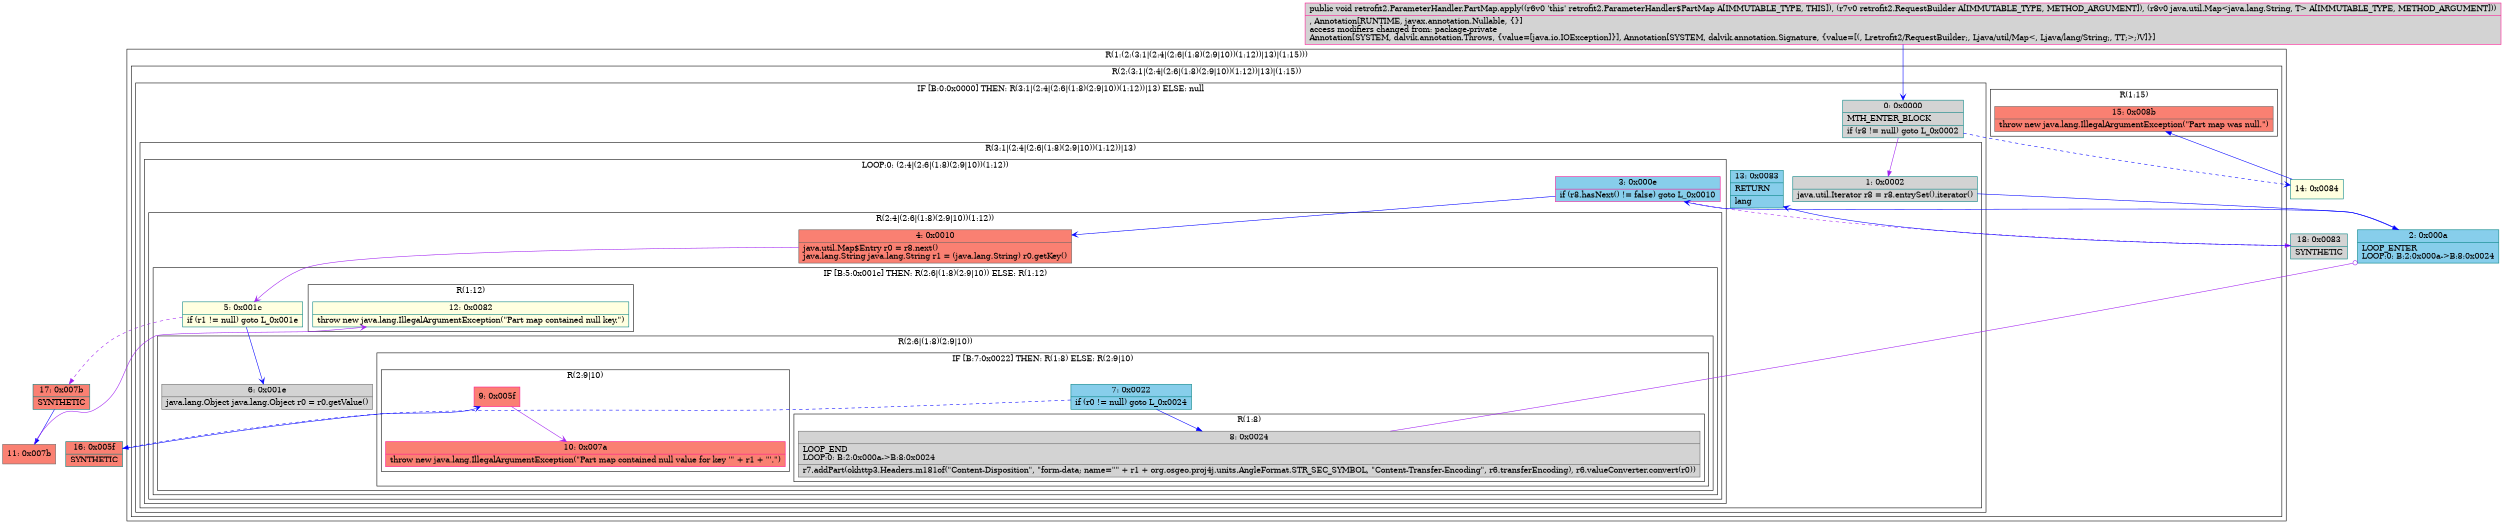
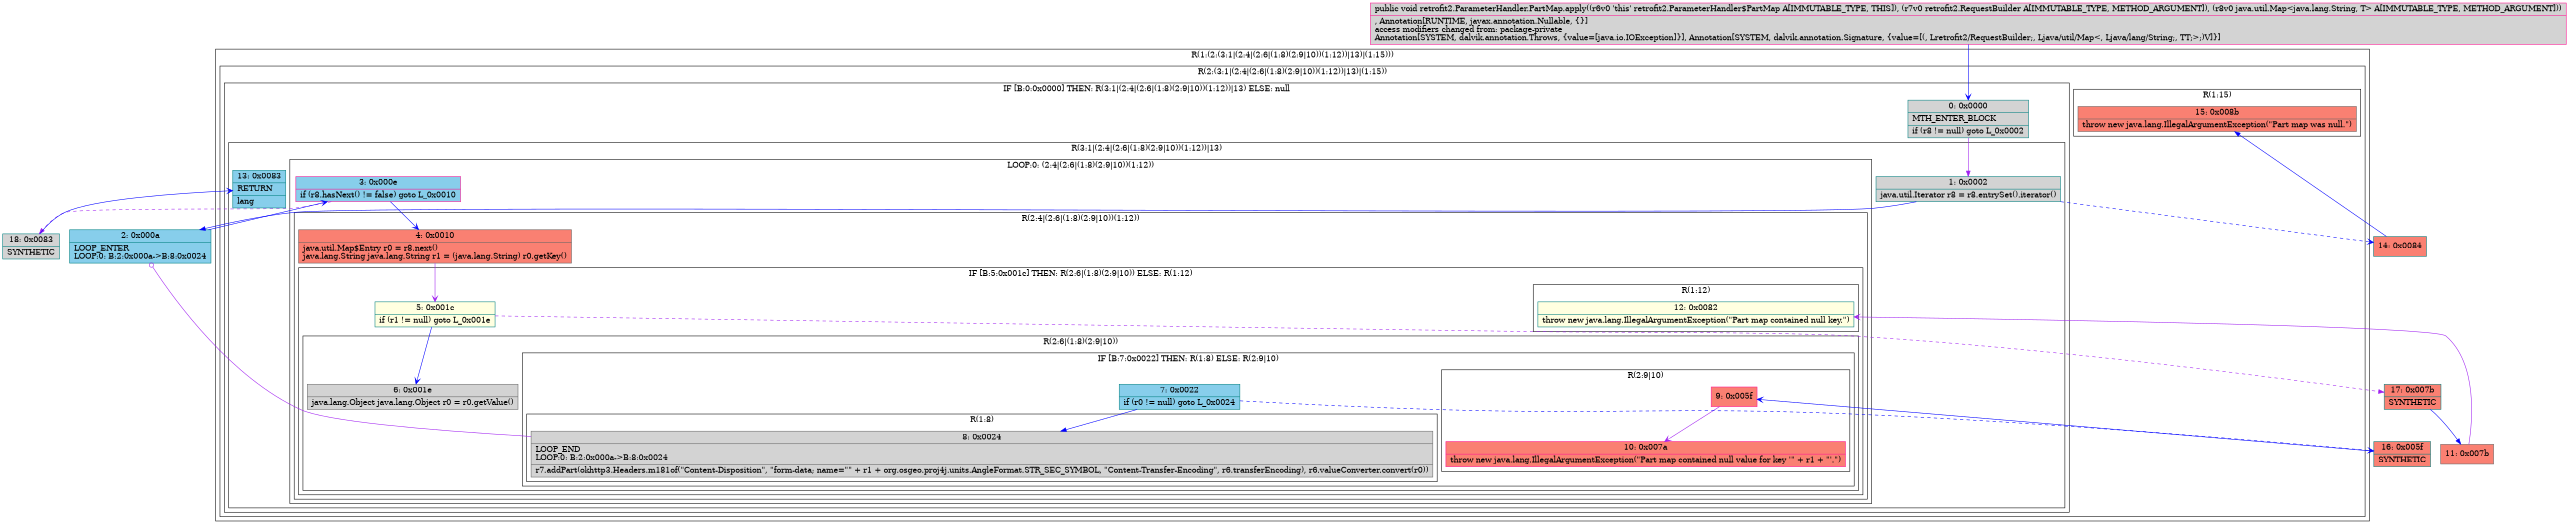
edge "0: 0x0000" -> "14: 0x0084": now "1: 0x0002" -> "14: 0x0084"
node "14: 0x0084": fillcolor lightyellow -> salmon
edge "7: 0x0022" -> "16: 0x005f": arrowhead normal -> vee
